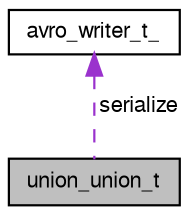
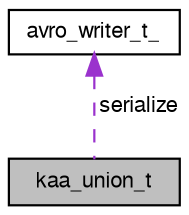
node "union_union_t": label "union_union_t" -> "kaa_union_t"
